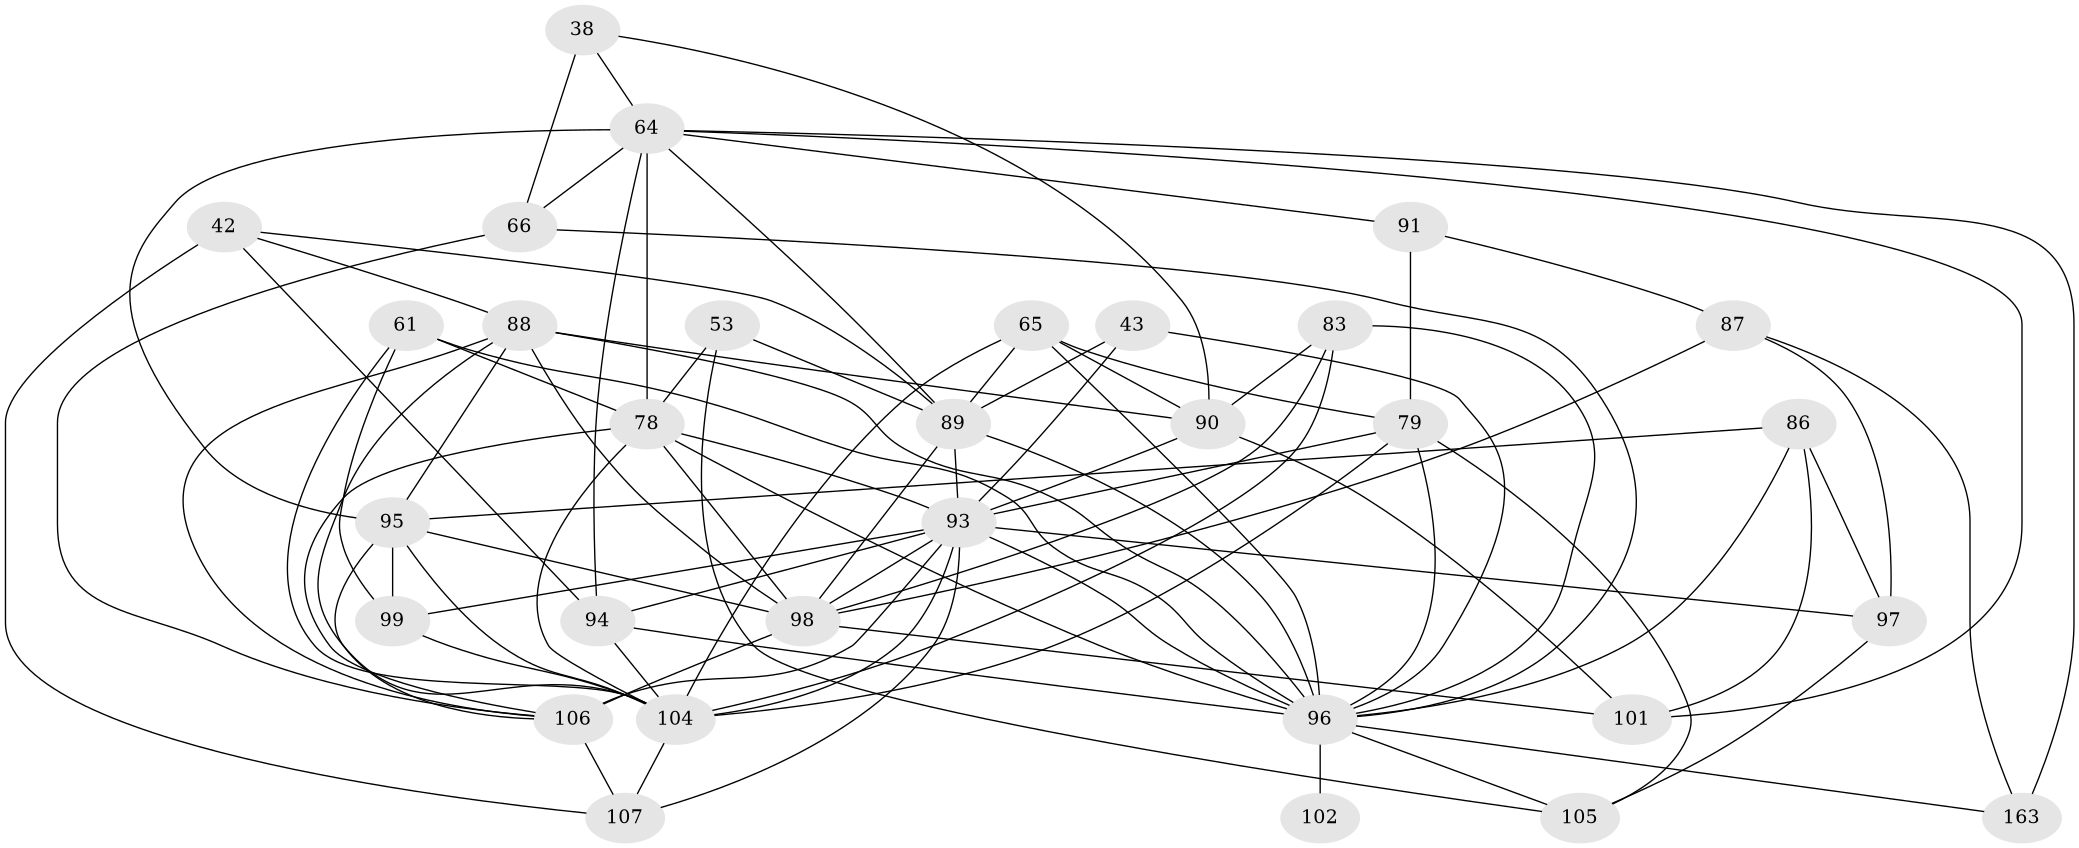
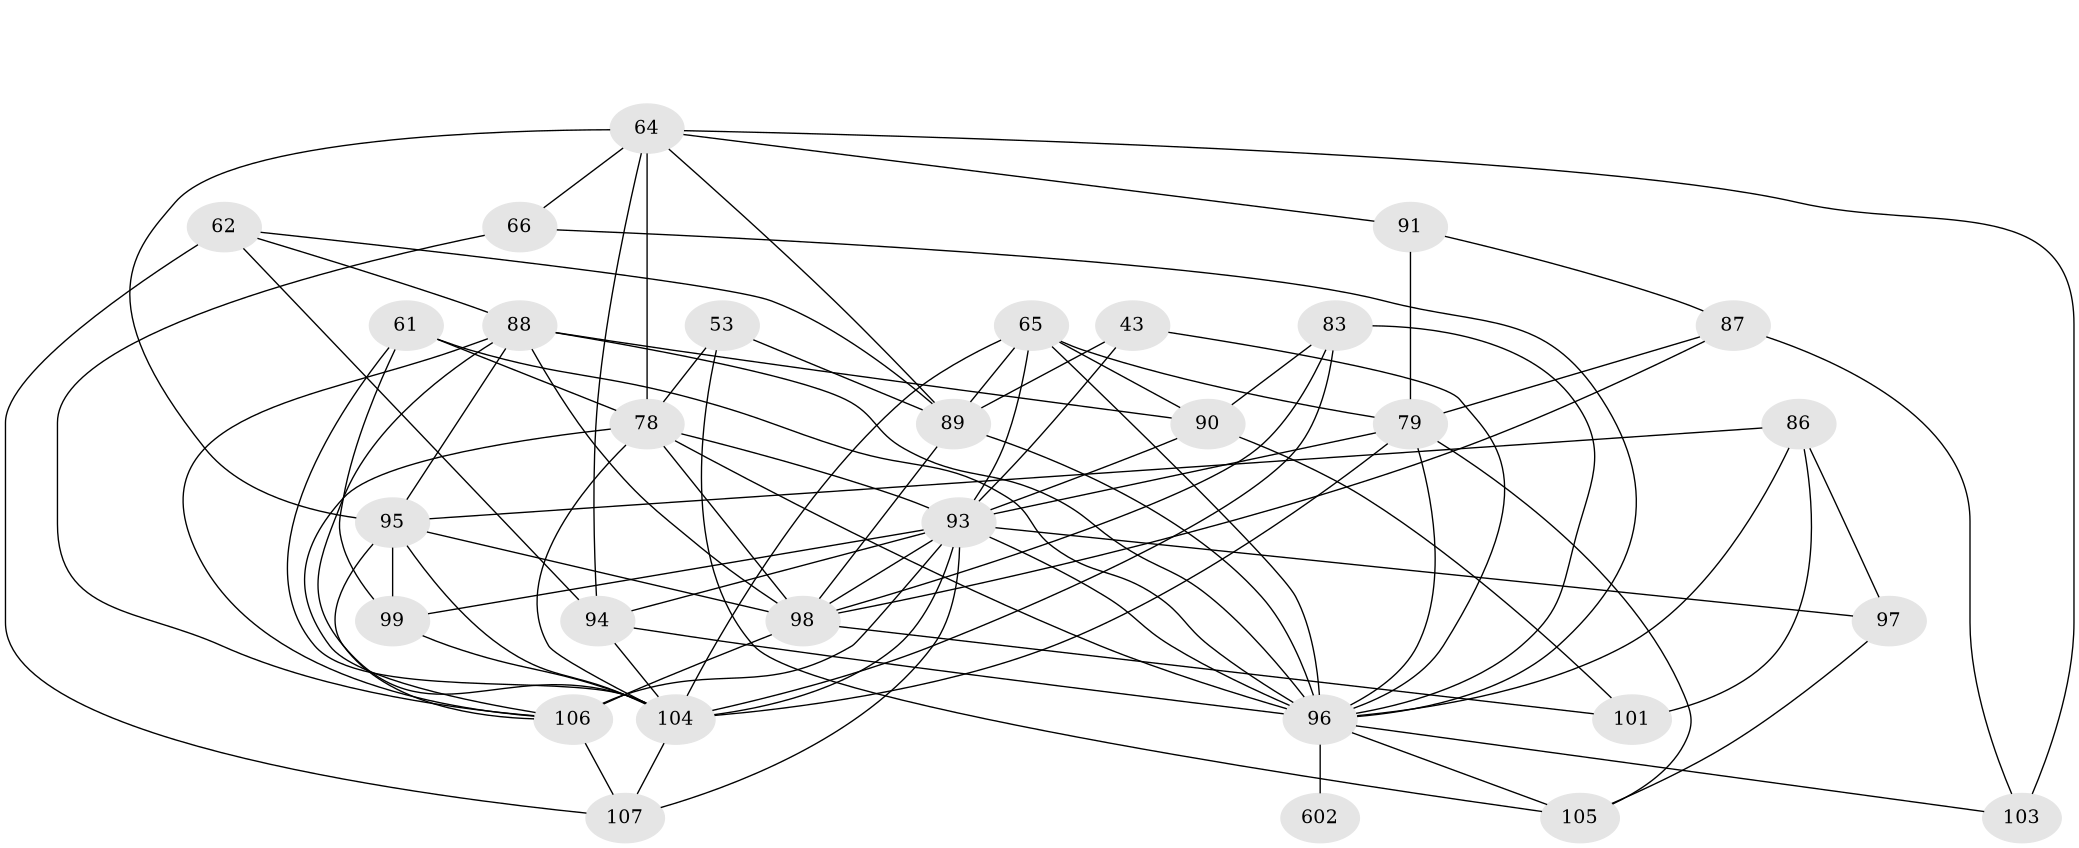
node "38": removed
edge "64" -- "101": removed
node "42": label "42" -> "62"
edge "87" -- "97": now "87" -- "79"
edge "89" -- "93": now "65" -- "93"
node "102": label "102" -> "602"
node "163": label "163" -> "103"
